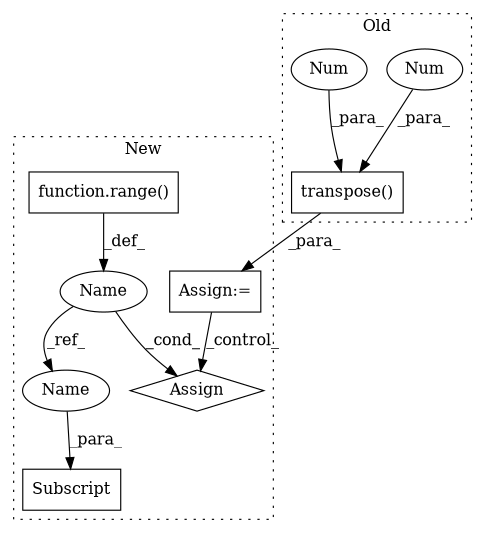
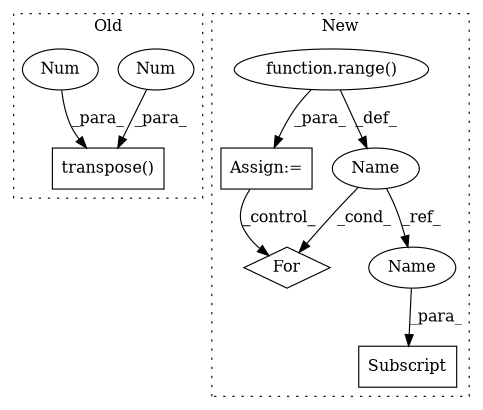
node "function.range()": shape box -> ellipse
edge "transpose()" -> "Assign:=": now "function.range()" -> "Assign:="
node "Assign": label "Assign" -> "For"
